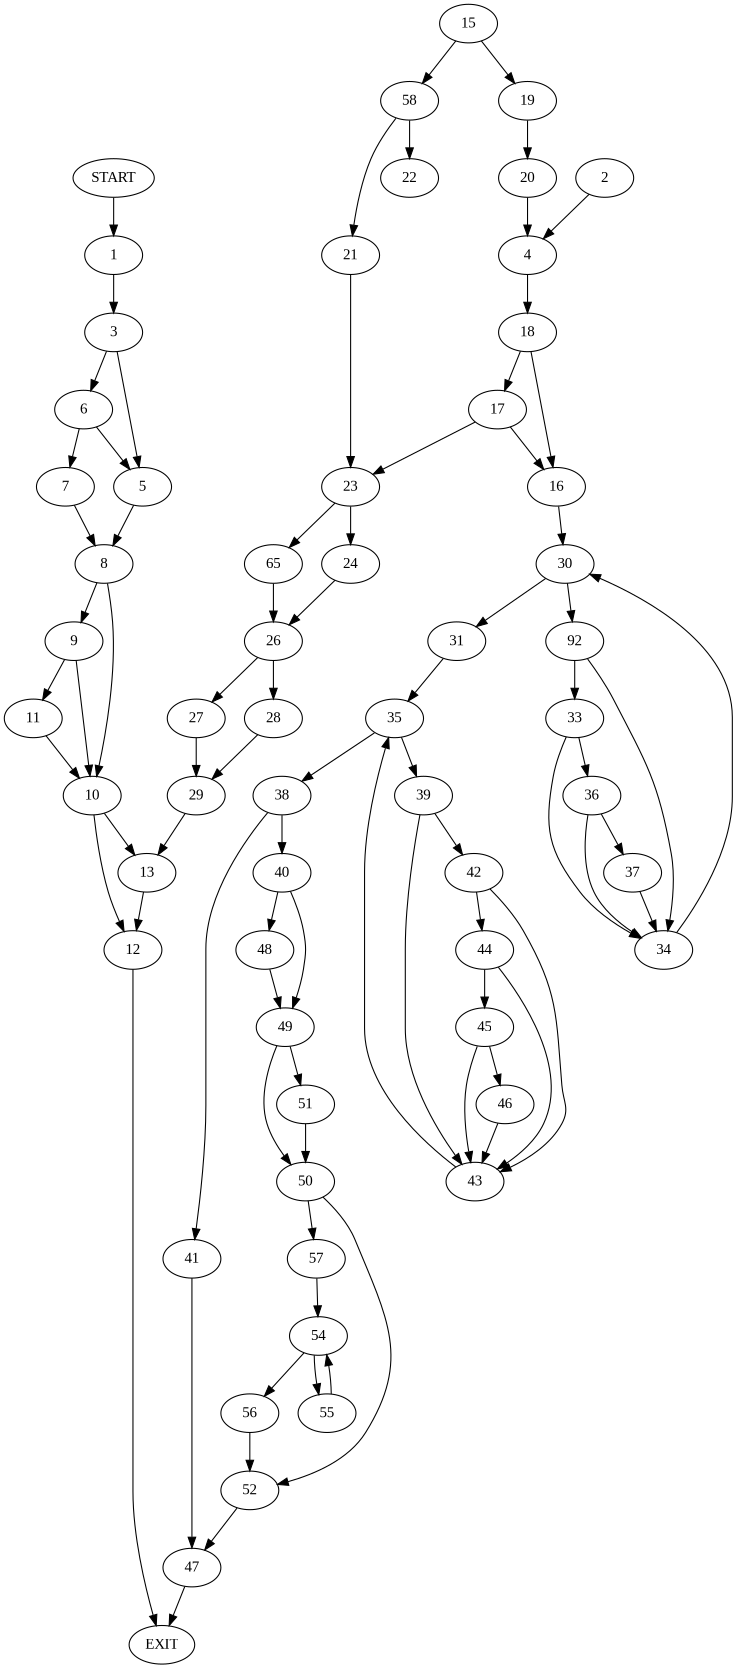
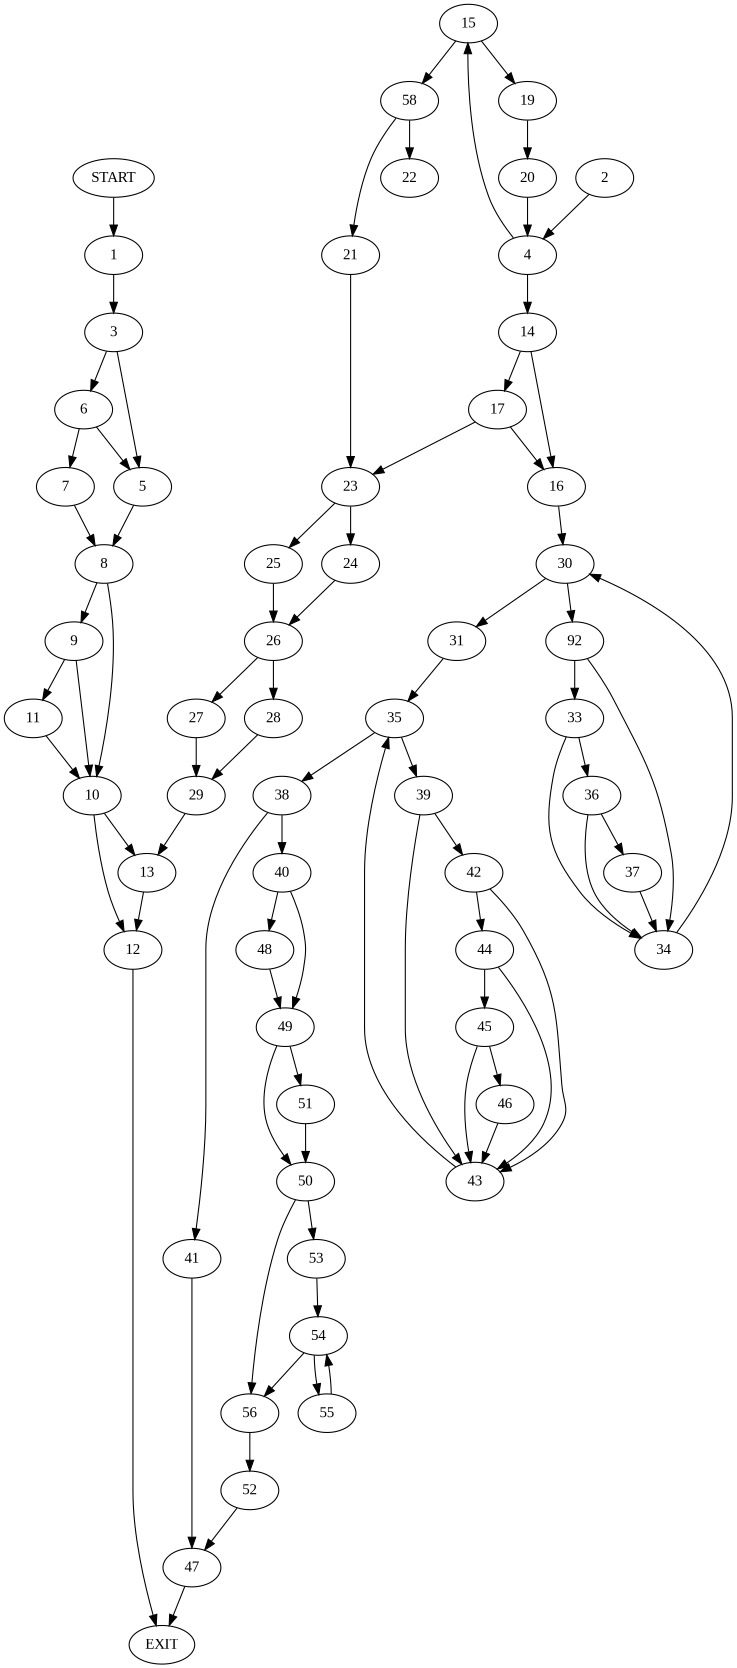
edge "4" -> "15": added
node "18": label "18" -> "14"
node "65": label "65" -> "25"
node "57": label "57" -> "53"
edge "50" -> "52": now "50" -> "56"
